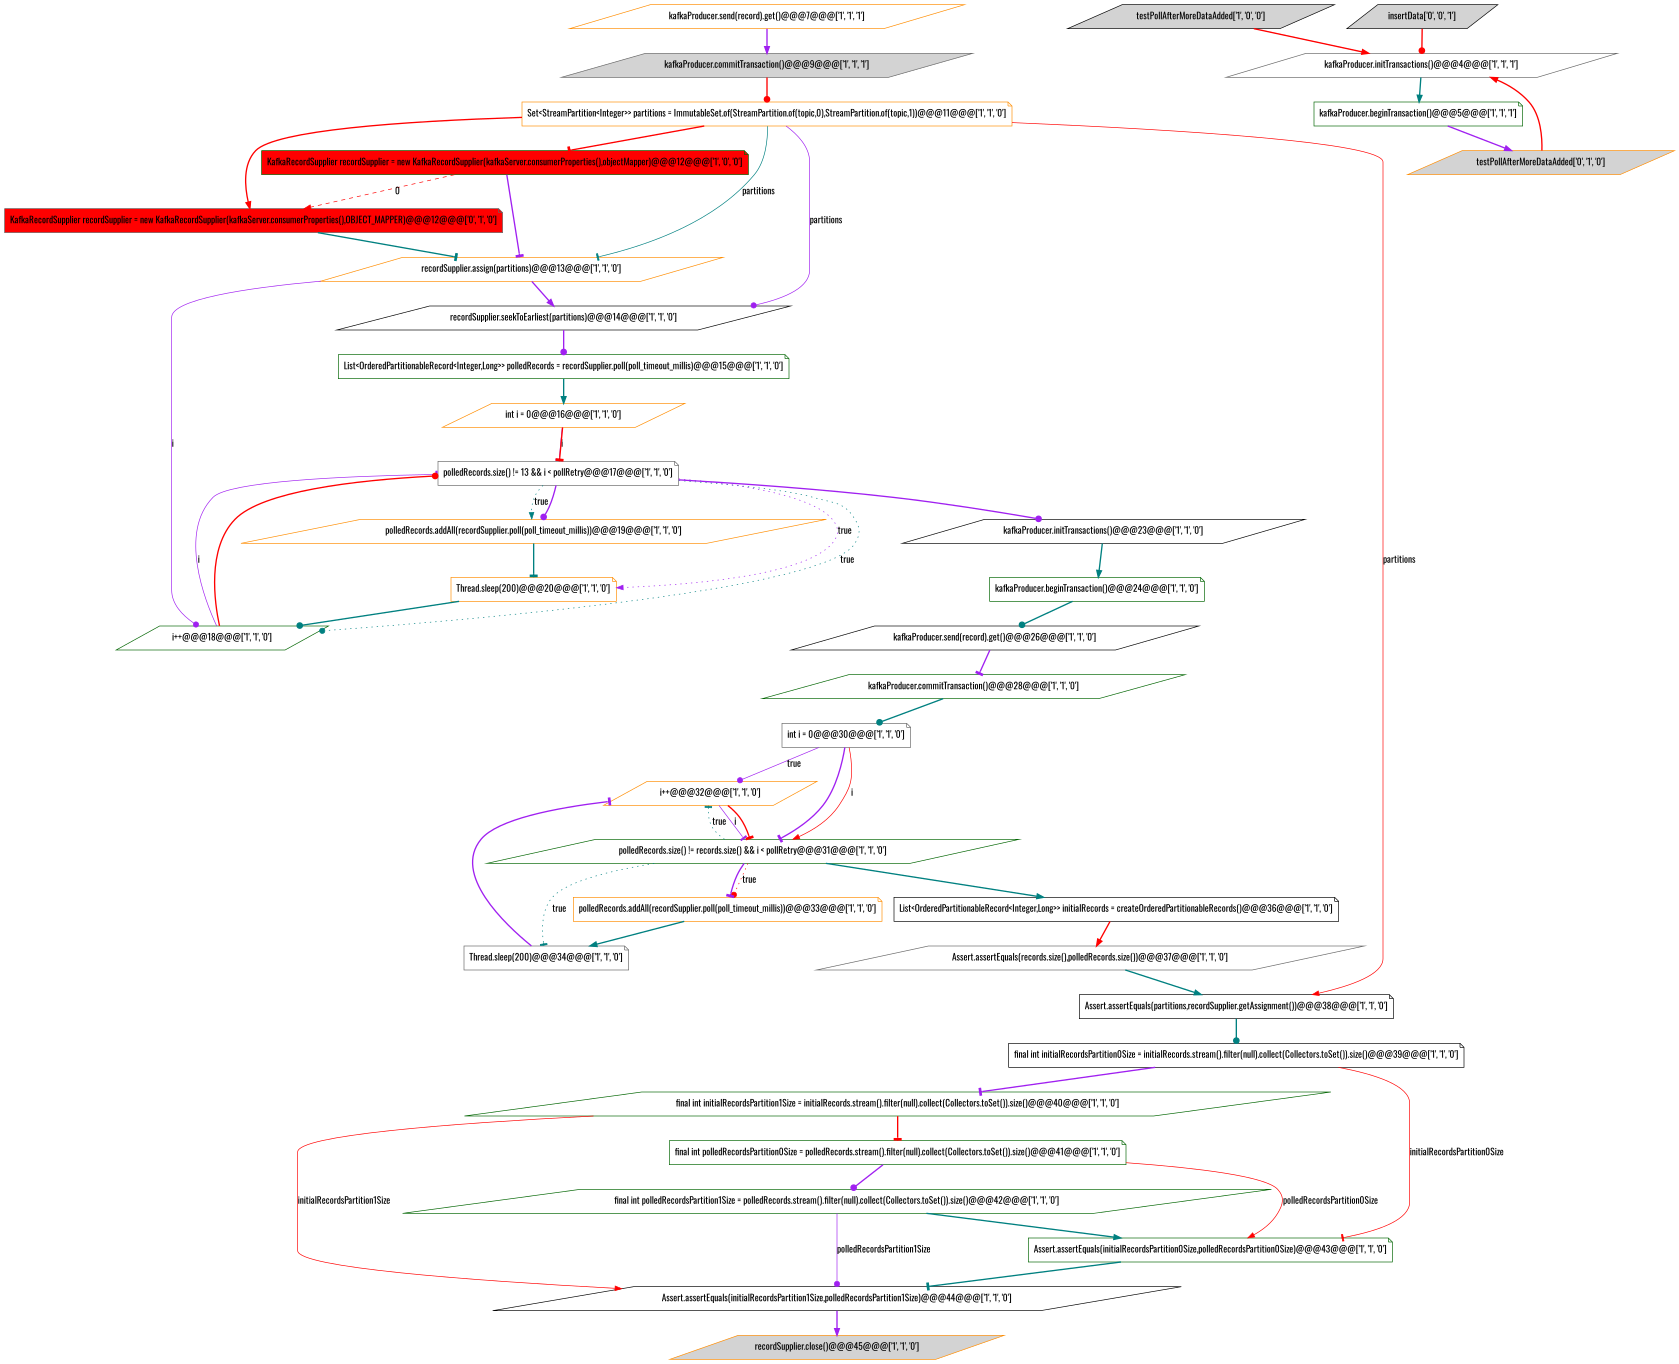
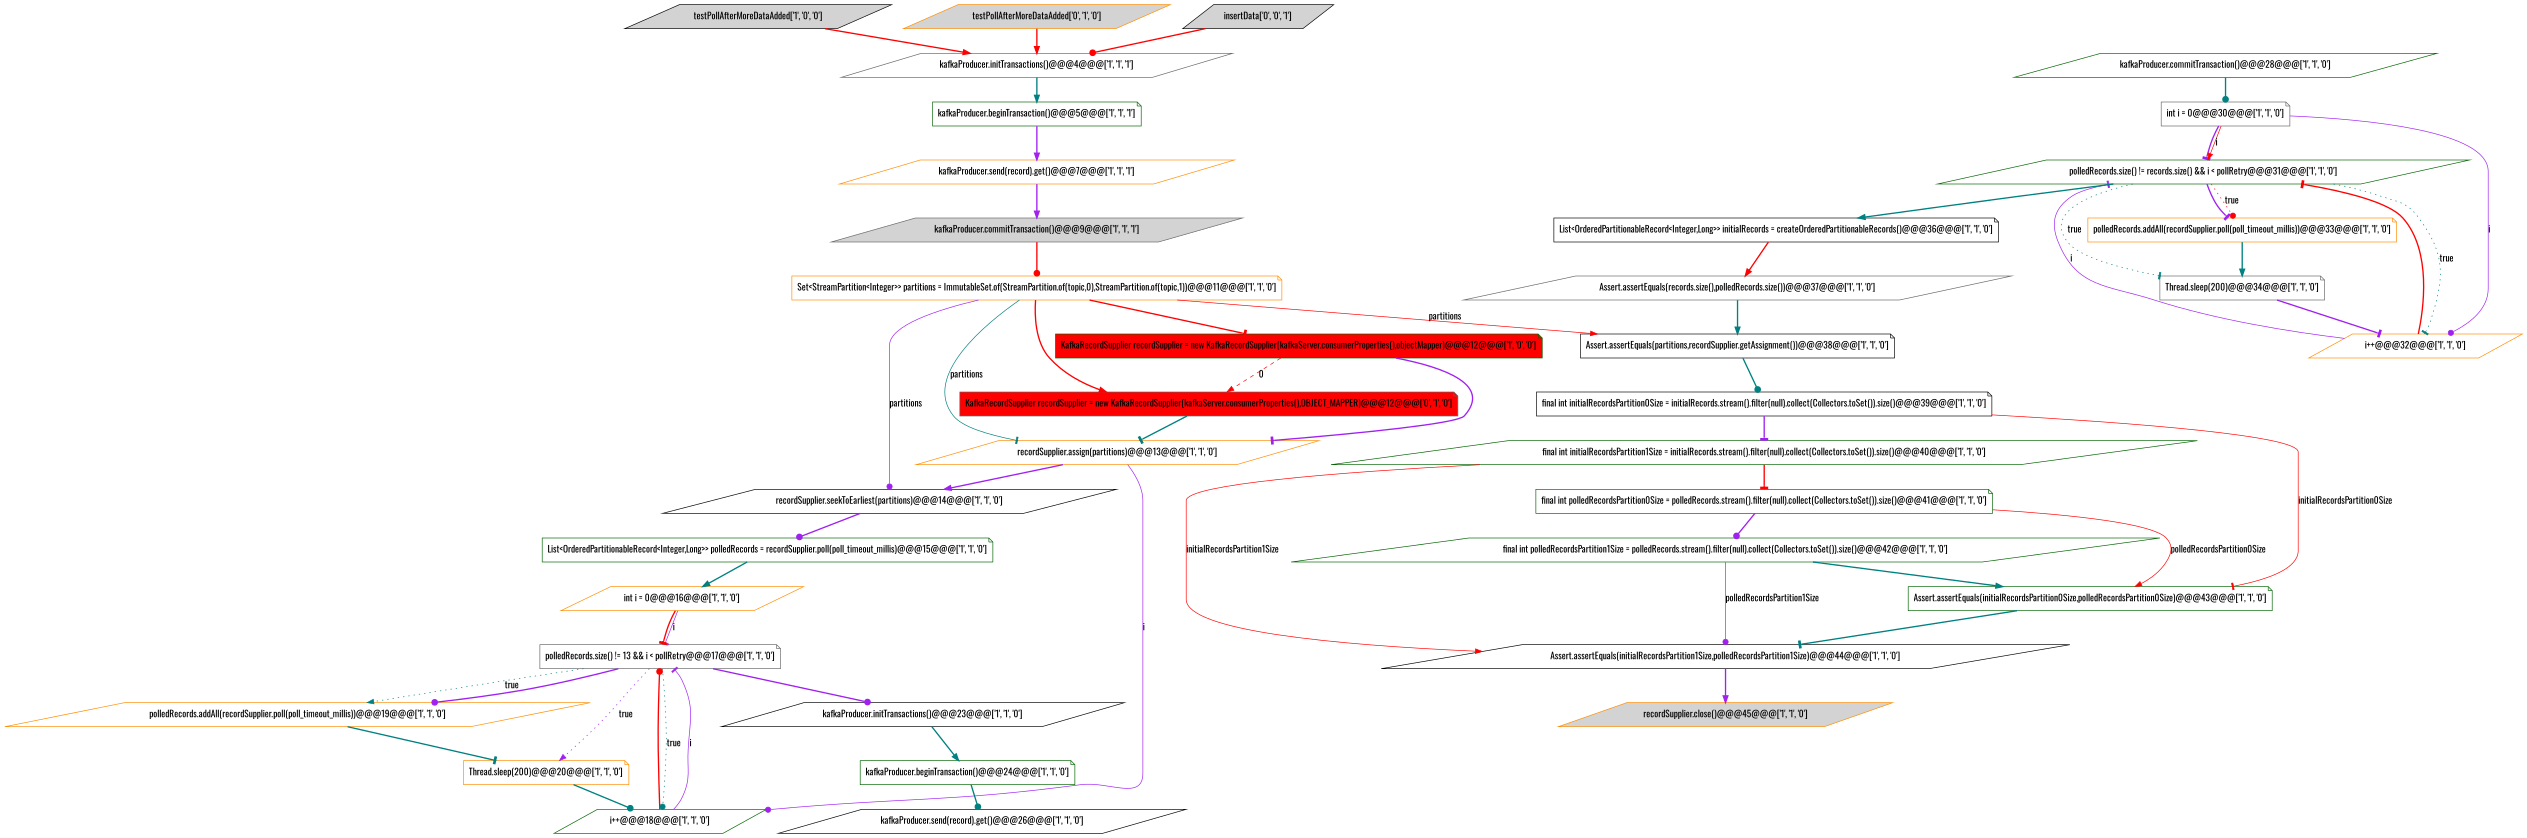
edge "kafkaProducer.beginTransaction()@@@5@@@['1', '1', '1']" -> "testPollAfterMoreDataAdded['0', '1', '0']": now "kafkaProducer.beginTransaction()@@@5@@@['1', '1', '1']" -> "kafkaProducer.send(record).get()@@@7@@@['1', '1', '1']"
edge "kafkaProducer.send(record).get()@@@26@@@['1', '1', '0']" -> "kafkaProducer.commitTransaction()@@@28@@@['1', '1', '0']": removed
edge "int i = 0@@@30@@@['1', '1', '0']" -> "i++@@@32@@@['1', '1', '0']": label "true" -> "i"
